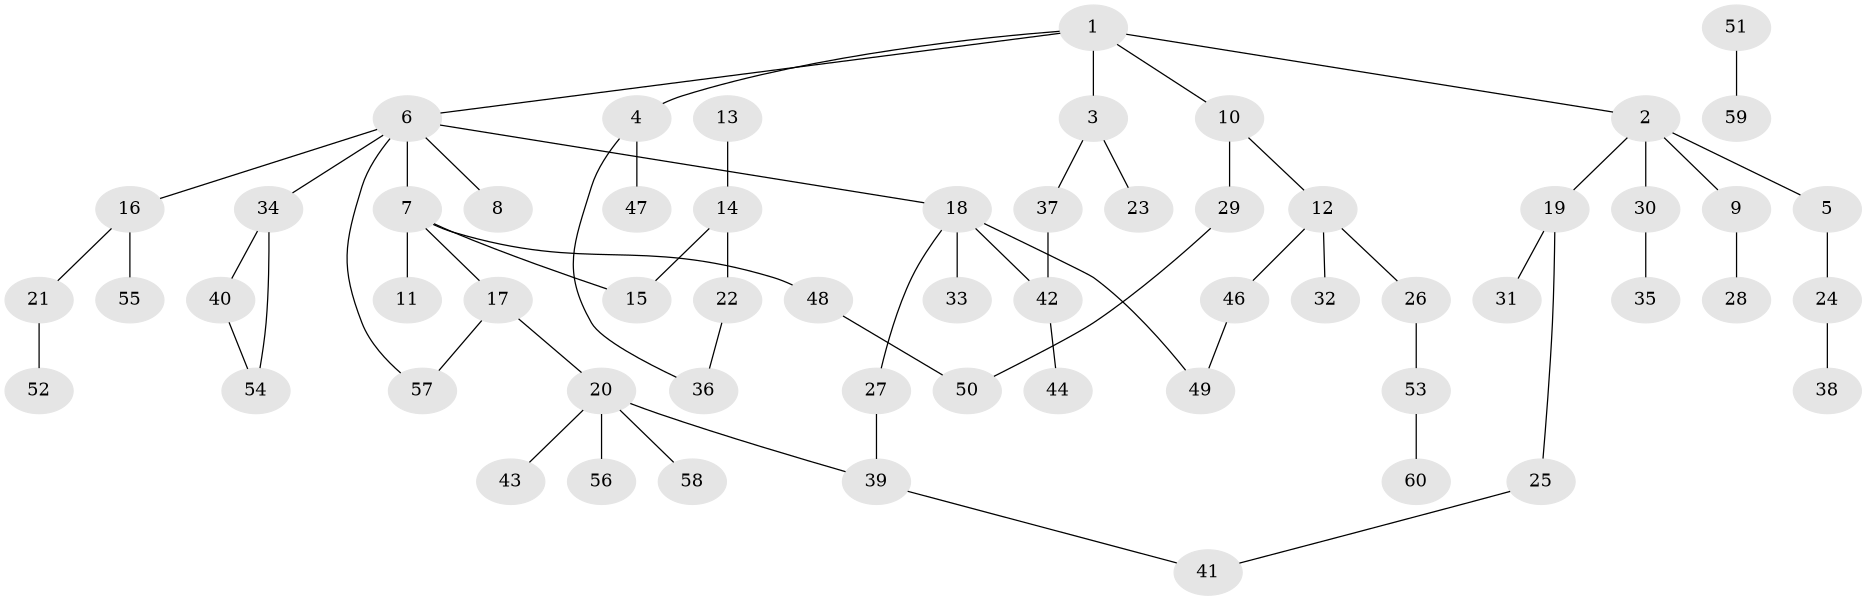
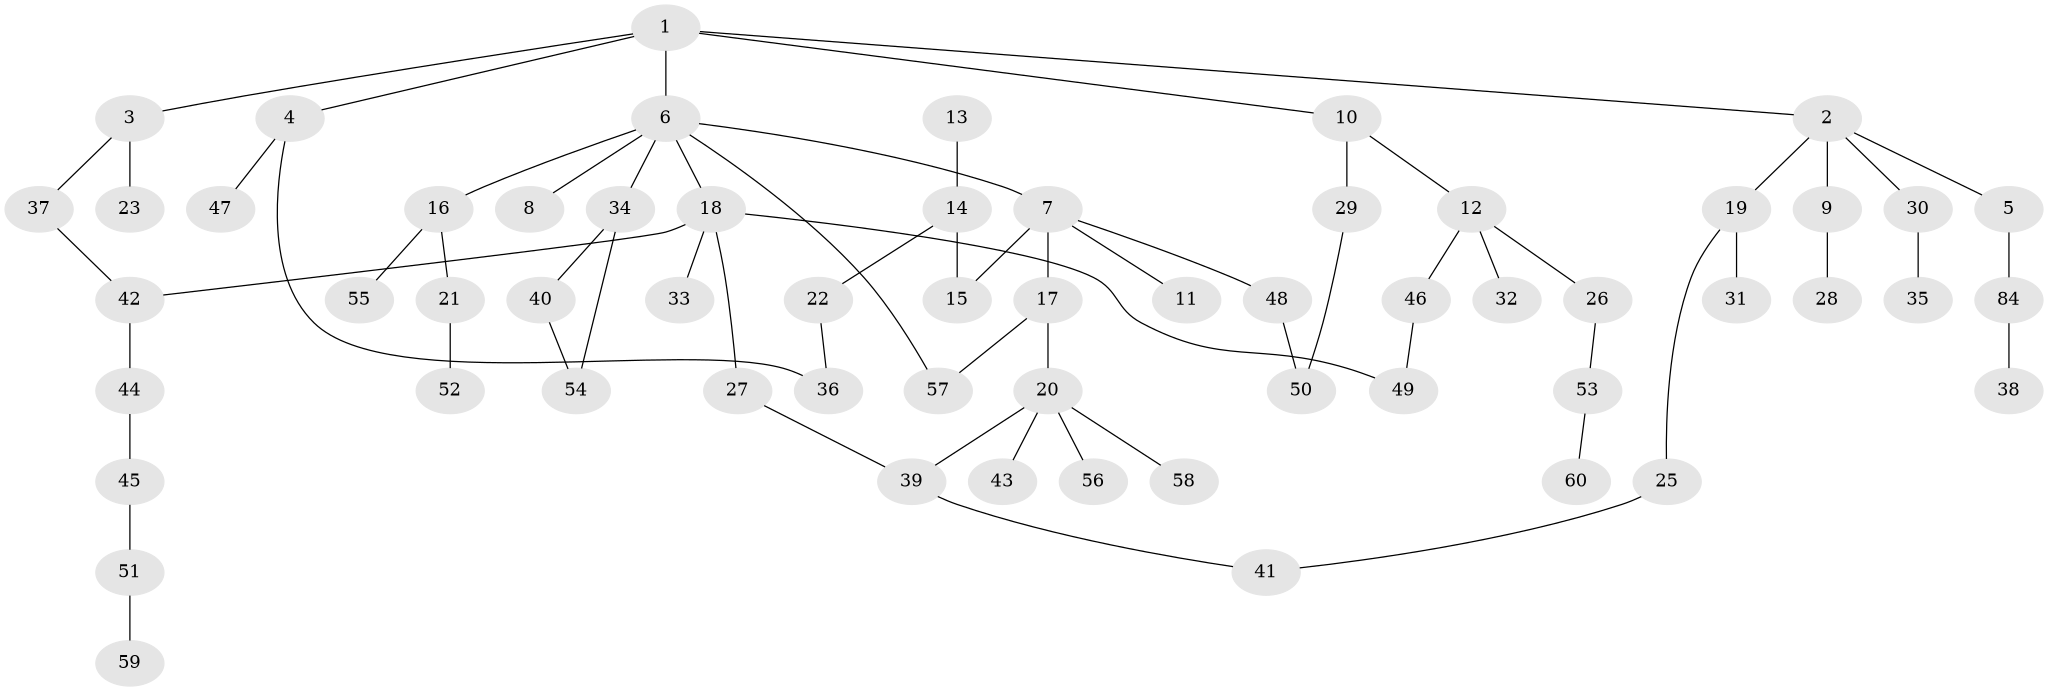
node "24": label "24" -> "84"
node "45": added
